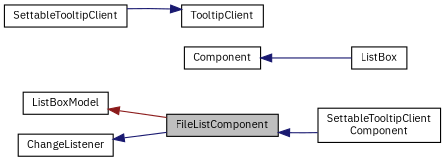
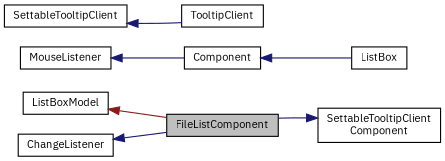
edge "SettableTooltipClient" -> "TooltipClient": reversed
node "MouseListener": added
edge "SettableTooltipClient Component" -> "FileListComponent": reversed
